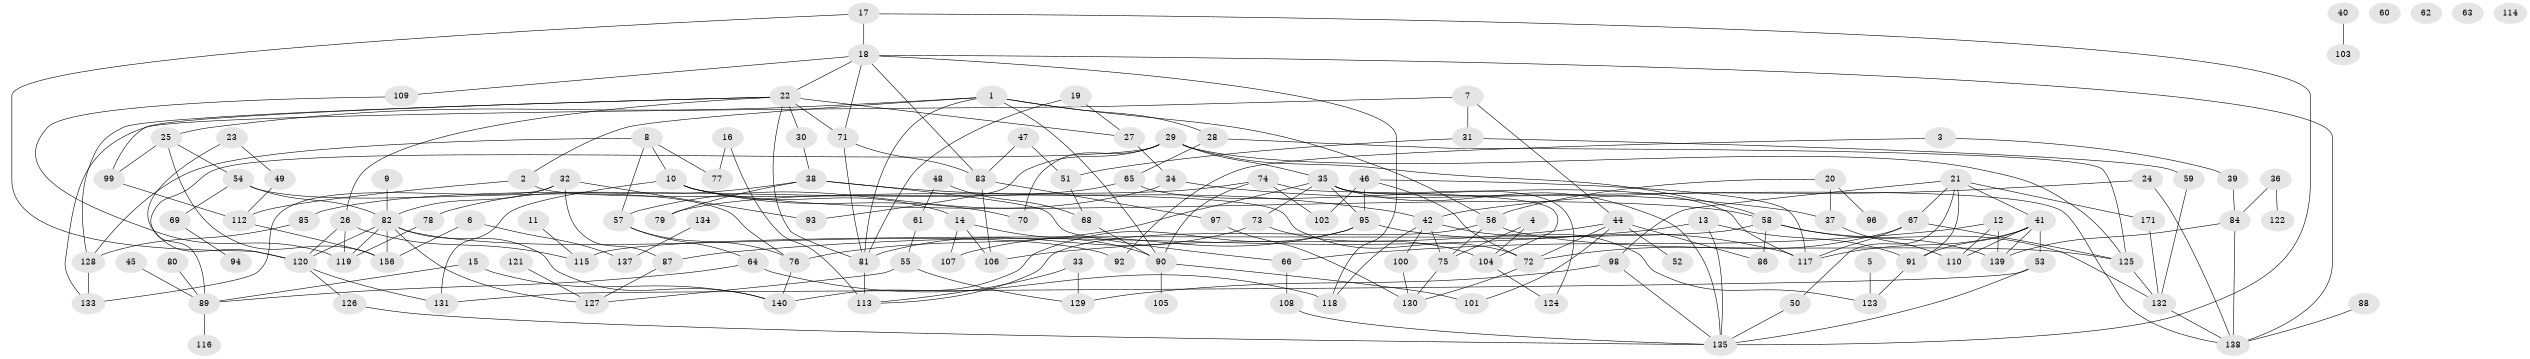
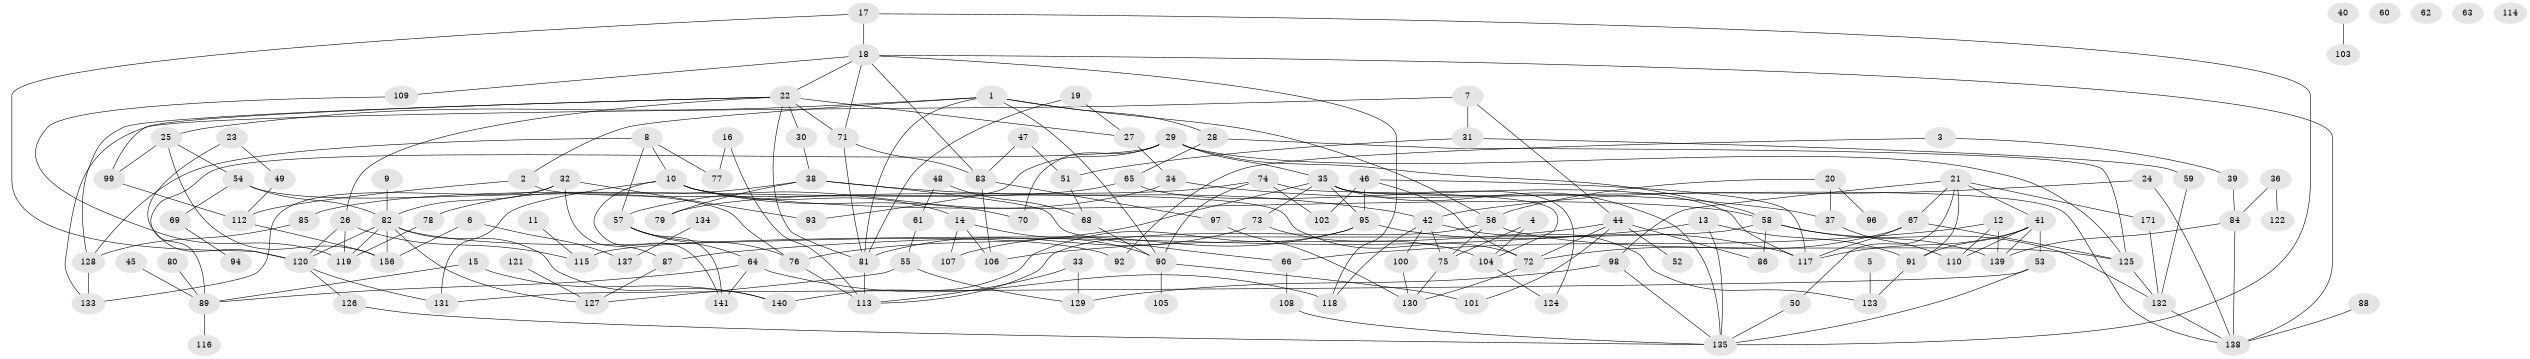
edge "76" -- "140": now "76" -- "113"
node "141": added
